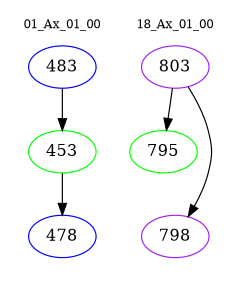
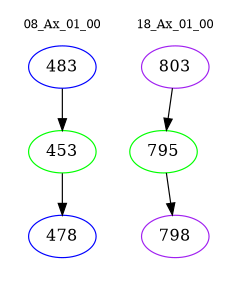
cluster "01_Ax_01_00": label "01_Ax_01_00" -> "08_Ax_01_00"
edge "803" -> "798": now "795" -> "798"
